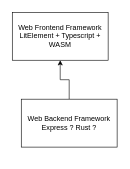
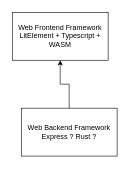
node "Web Backend Framework Express ? Rust ?": moved (69, 123) -> (69, 132)
